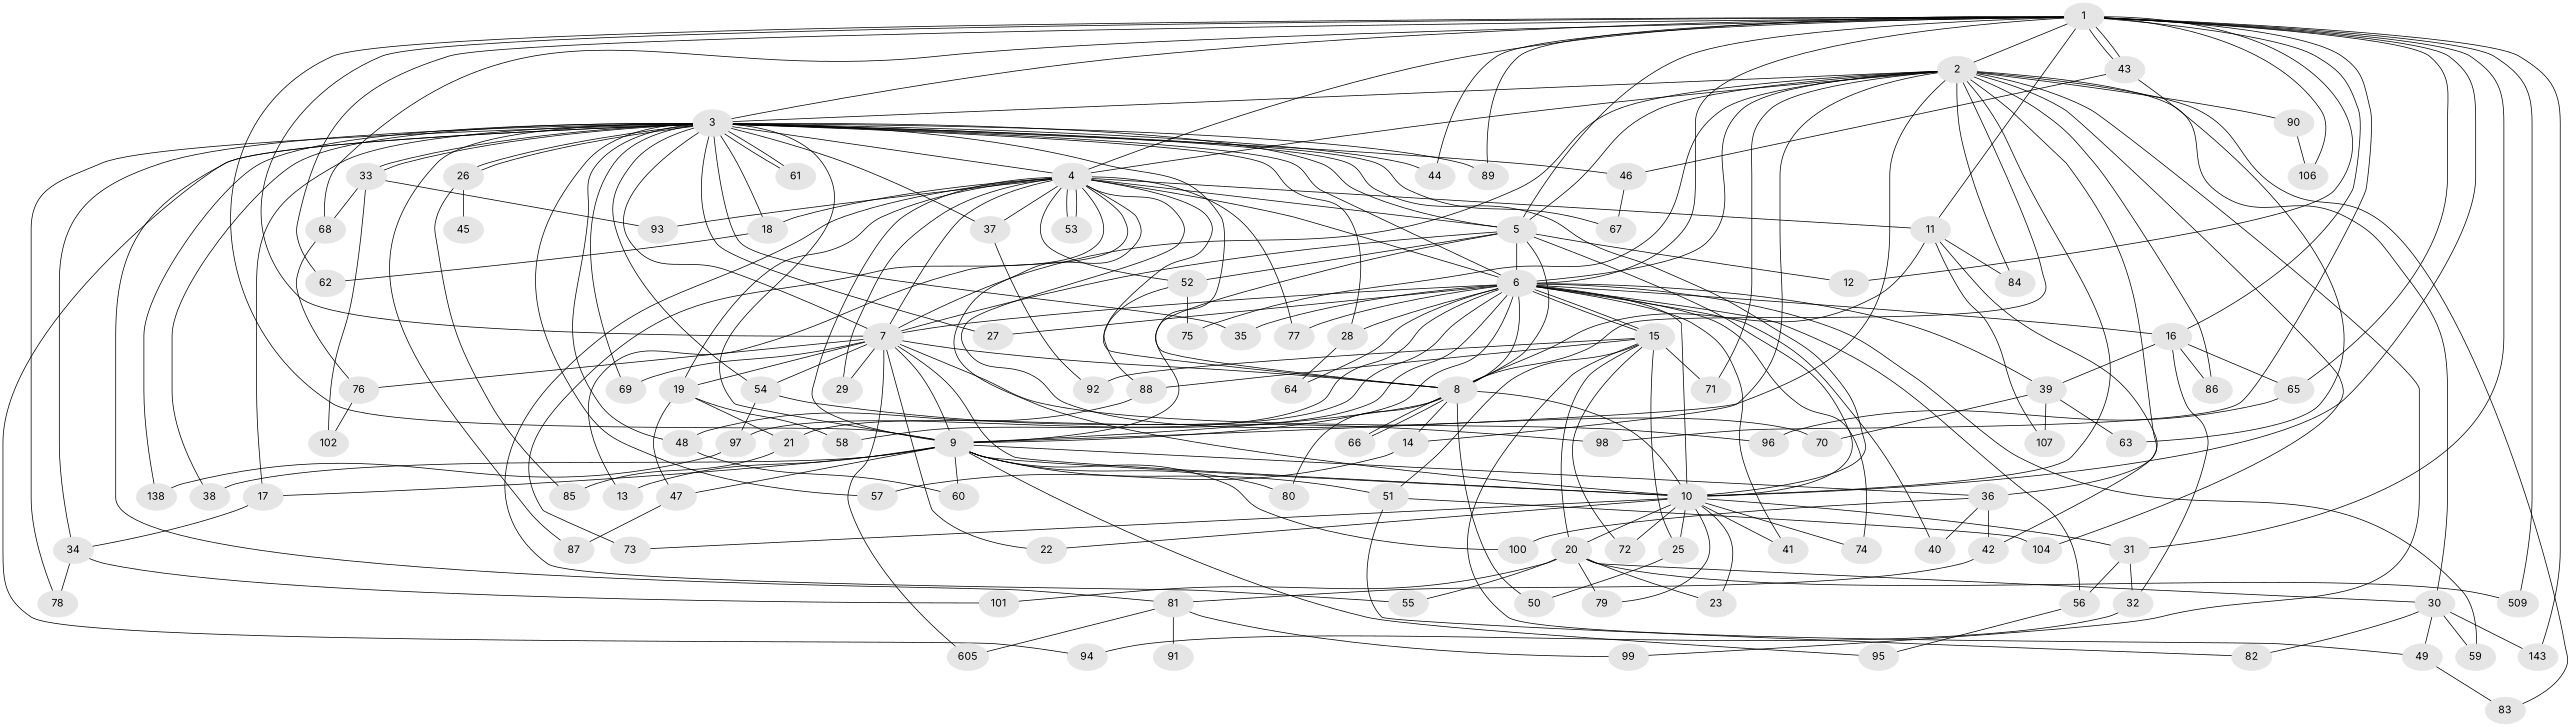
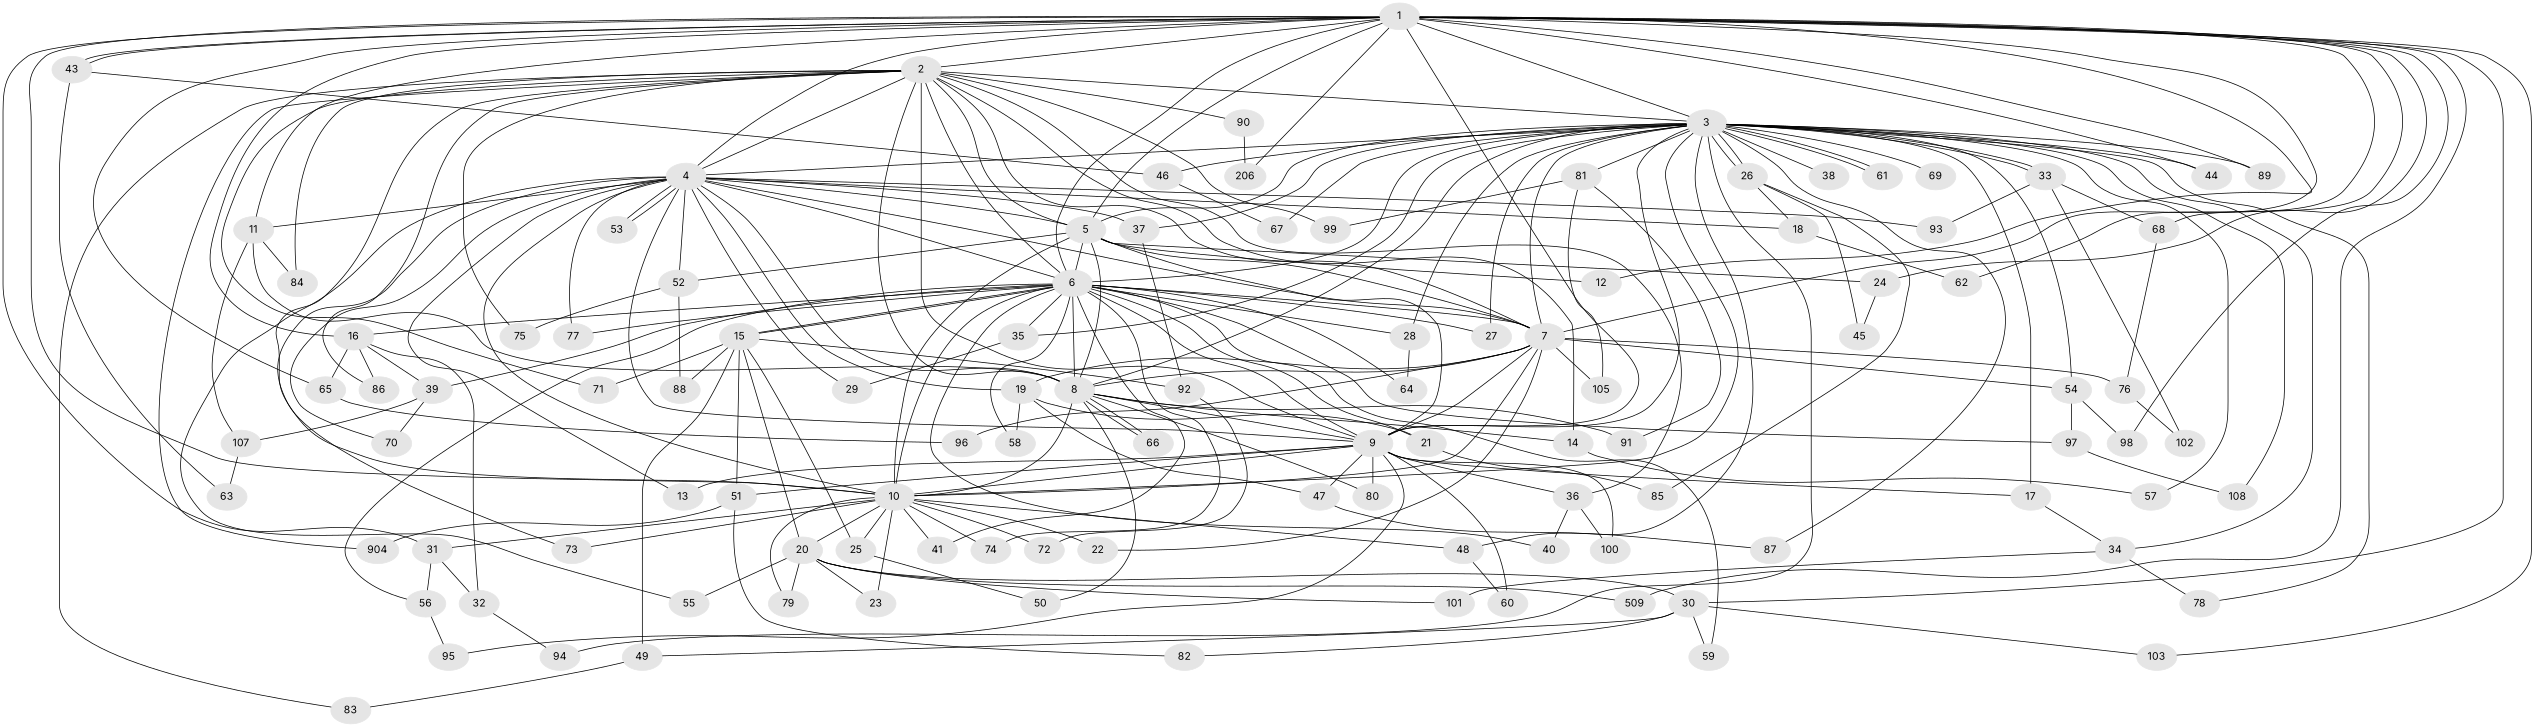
edge "3" -- "18": now "26" -- "18"
node "106": label "106" -> "206"
edge "2" -- "30": now "1" -- "30"
node "24": added
edge "7" -- "69": removed
edge "7" -- "29": now "35" -- "29"
edge "8" -- "91": added
edge "88" -- "48": now "10" -- "48"
edge "39" -- "63": now "107" -- "63"
edge "15" -- "72": now "92" -- "72"
edge "9" -- "38": removed
node "138": label "138" -> "108"
node "42": removed
node "104": label "104" -> "904"
node "605": label "605" -> "105"
node "143": label "143" -> "103"
